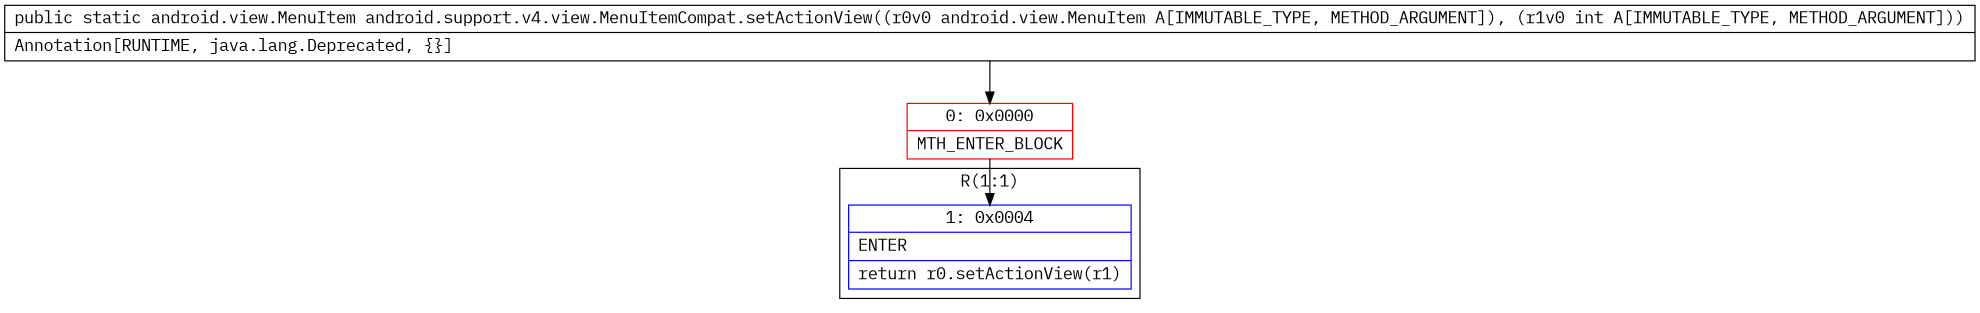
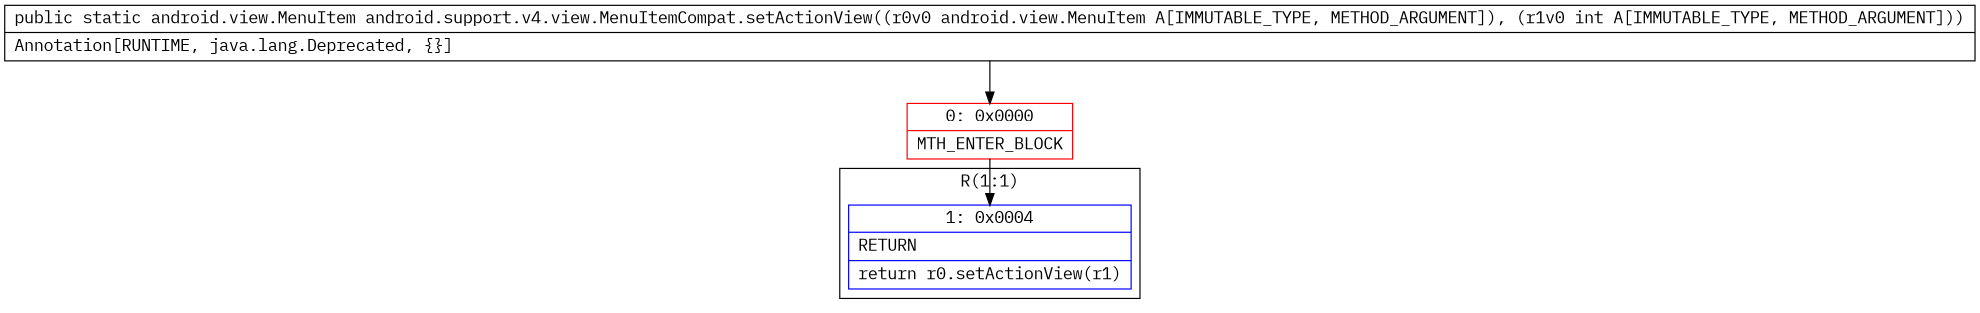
node "1: 0x0004": text "ENTER" -> "RETURN"
